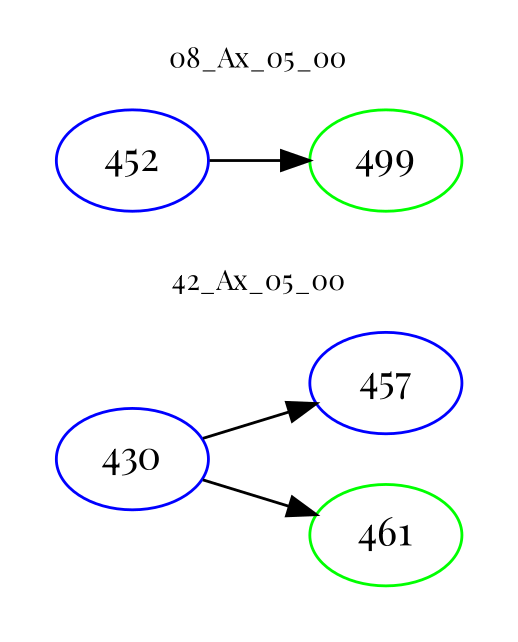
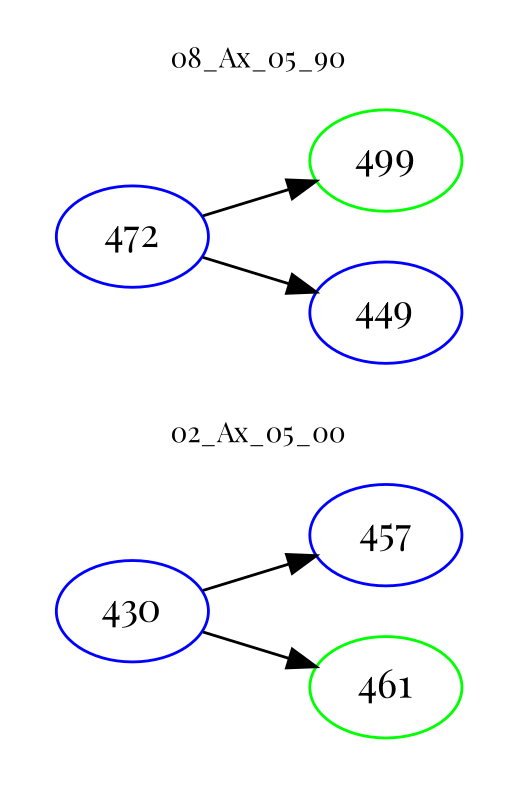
cluster "08_Ax_05_00": label "08_Ax_05_00" -> "08_Ax_05_90"
node "452": label "452" -> "472"
cluster "42_Ax_05_00": label "42_Ax_05_00" -> "02_Ax_05_00"
node "449": added
